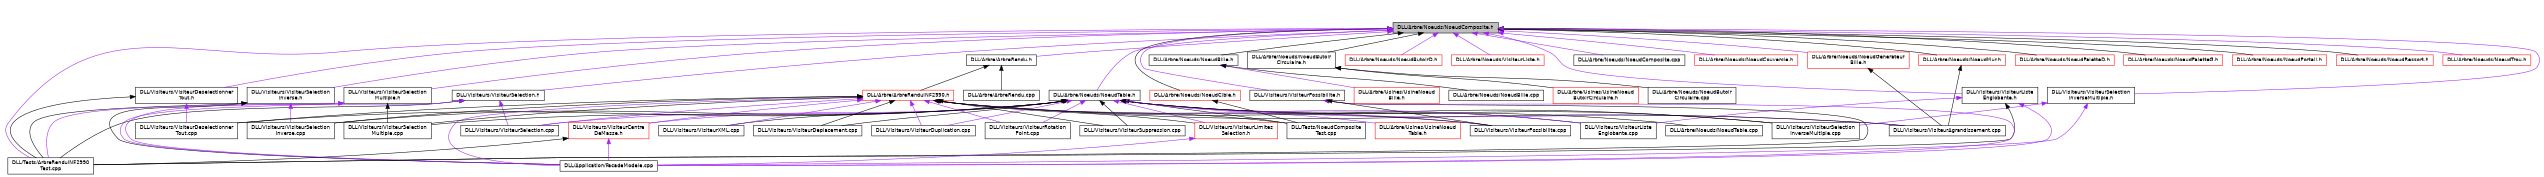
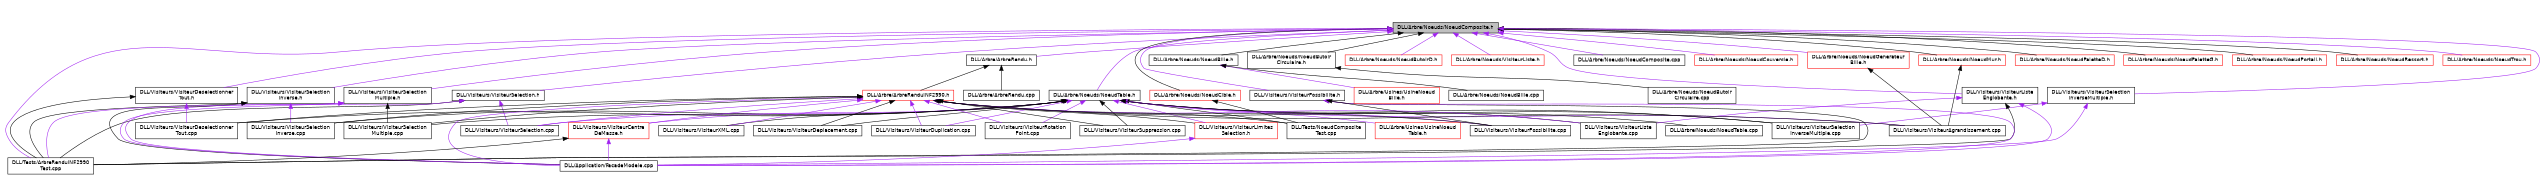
node "DLL/Arbre/Usines/UsineNoeud ButoirCirculaire.h": removed
